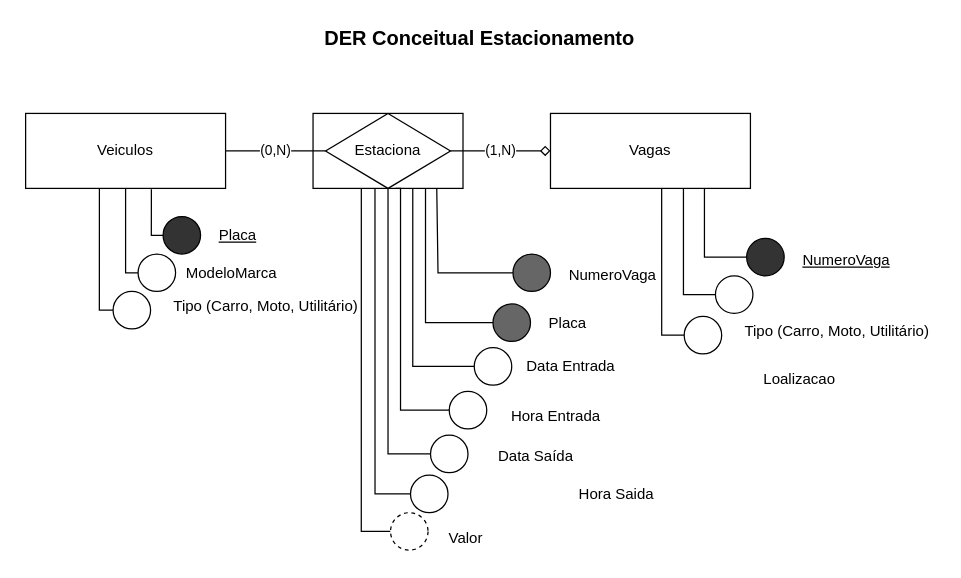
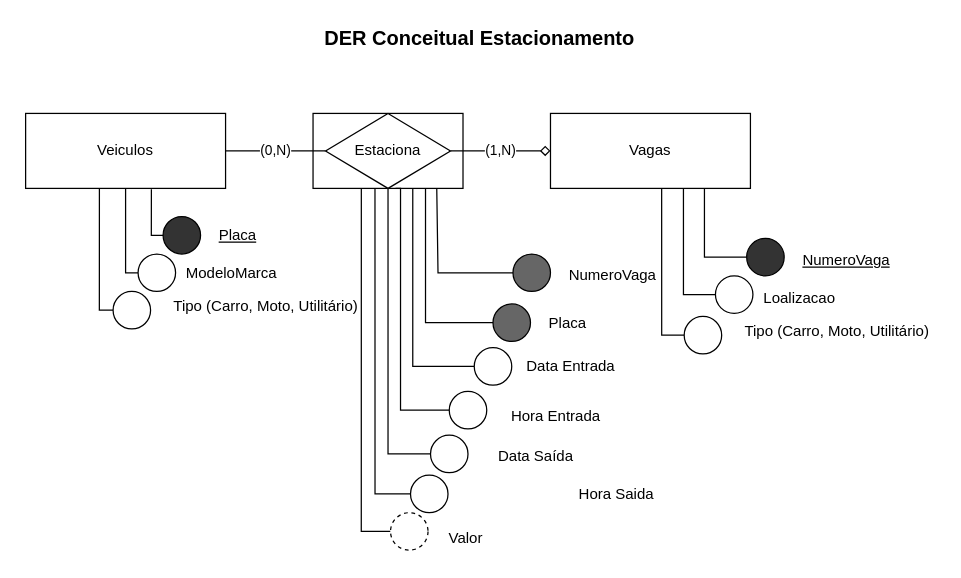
node "Loalizacao": moved (800, 379) -> (800, 298)
